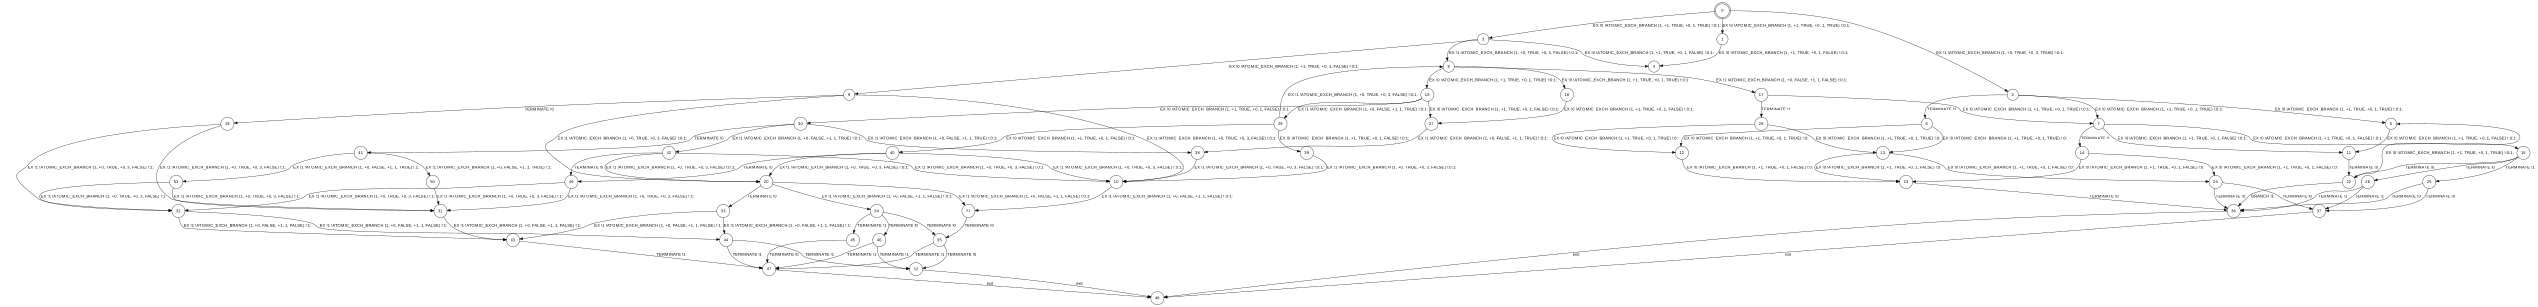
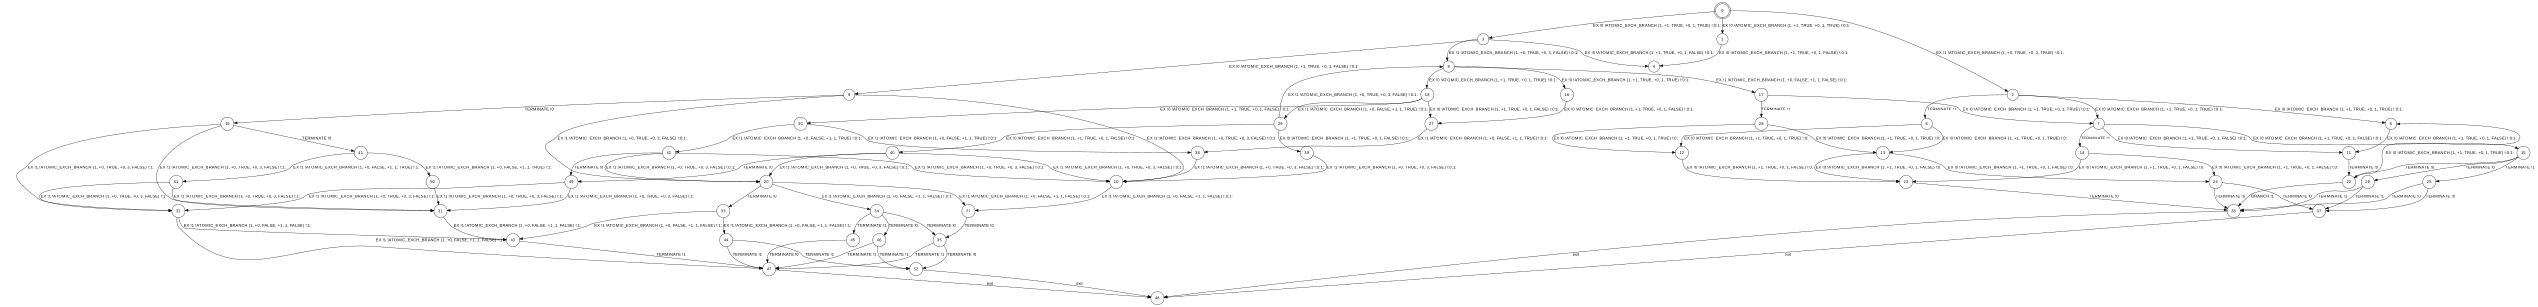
edge "30" -> "41": now "19" -> "41"
edge "32" -> "44": now "32" -> "47"
